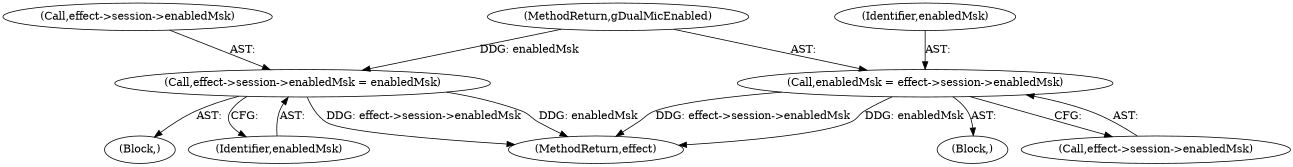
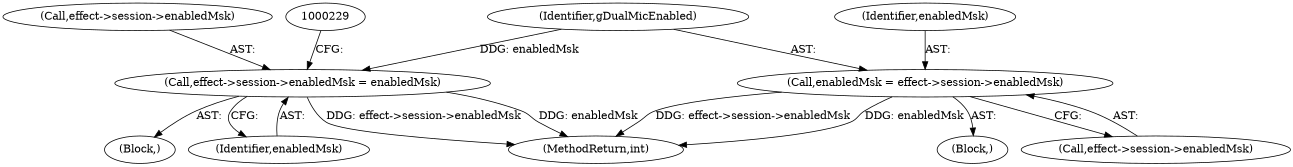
node "1000229": added
node "(MethodReturn,gDualMicEnabled)": label "(MethodReturn,gDualMicEnabled)" -> "(Identifier,gDualMicEnabled)"
node "(MethodReturn,effect)": label "(MethodReturn,effect)" -> "(MethodReturn,int)"
